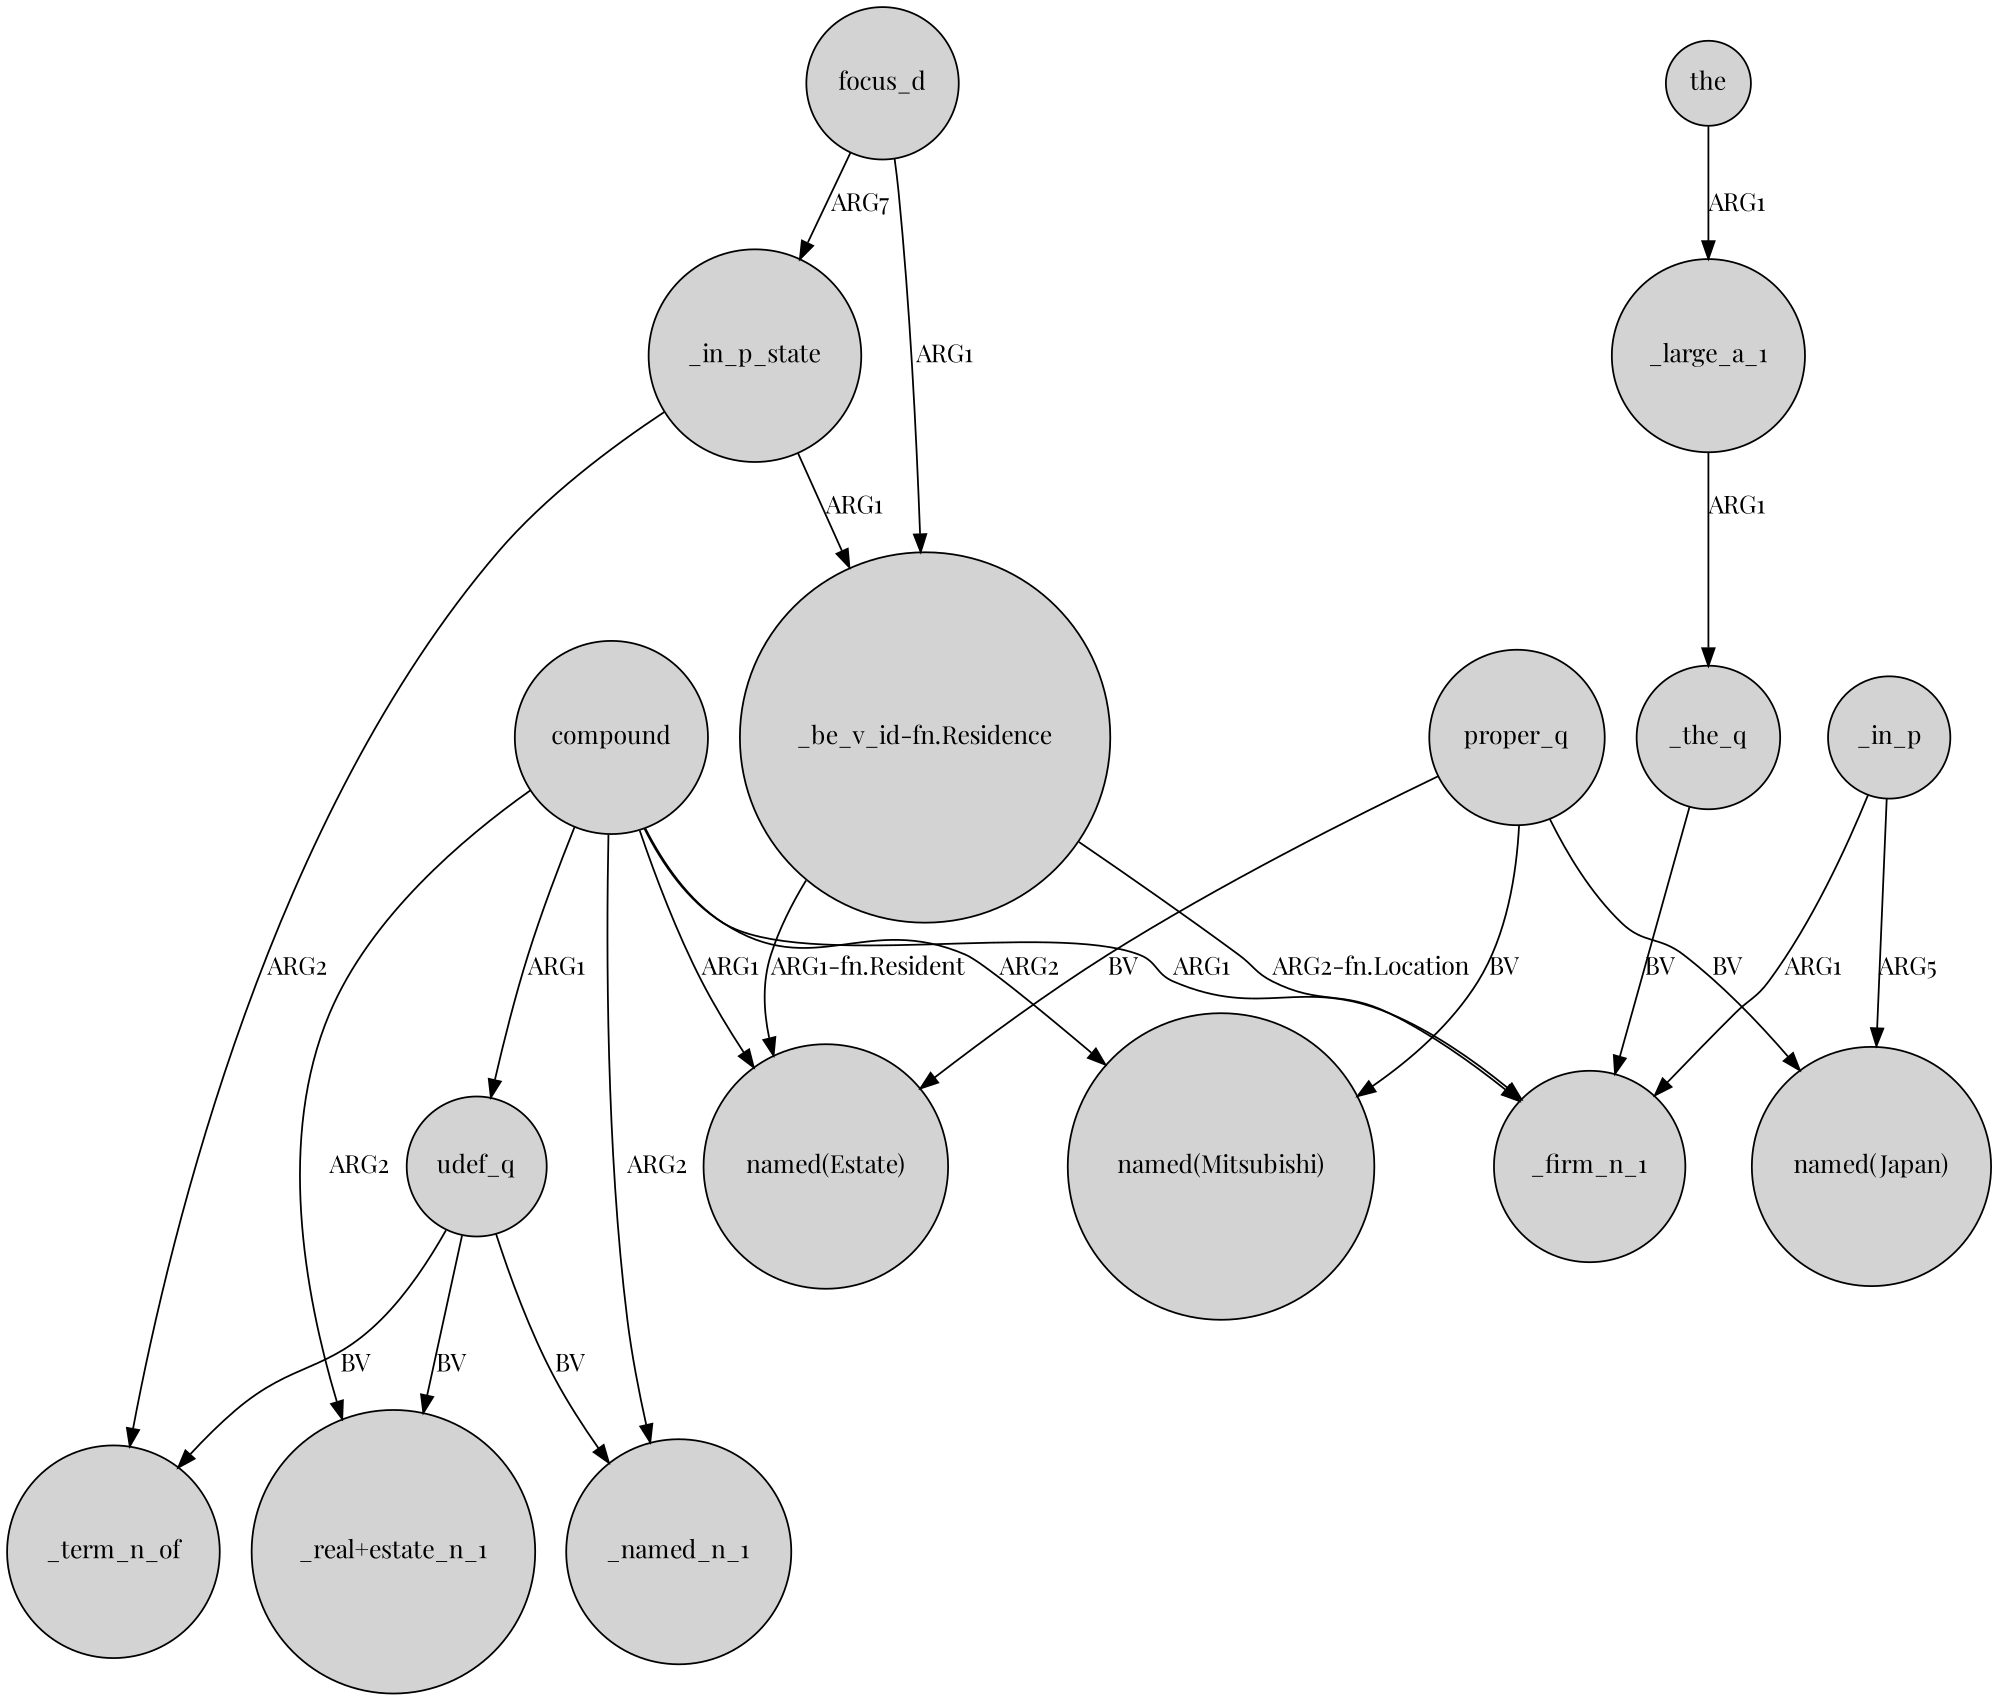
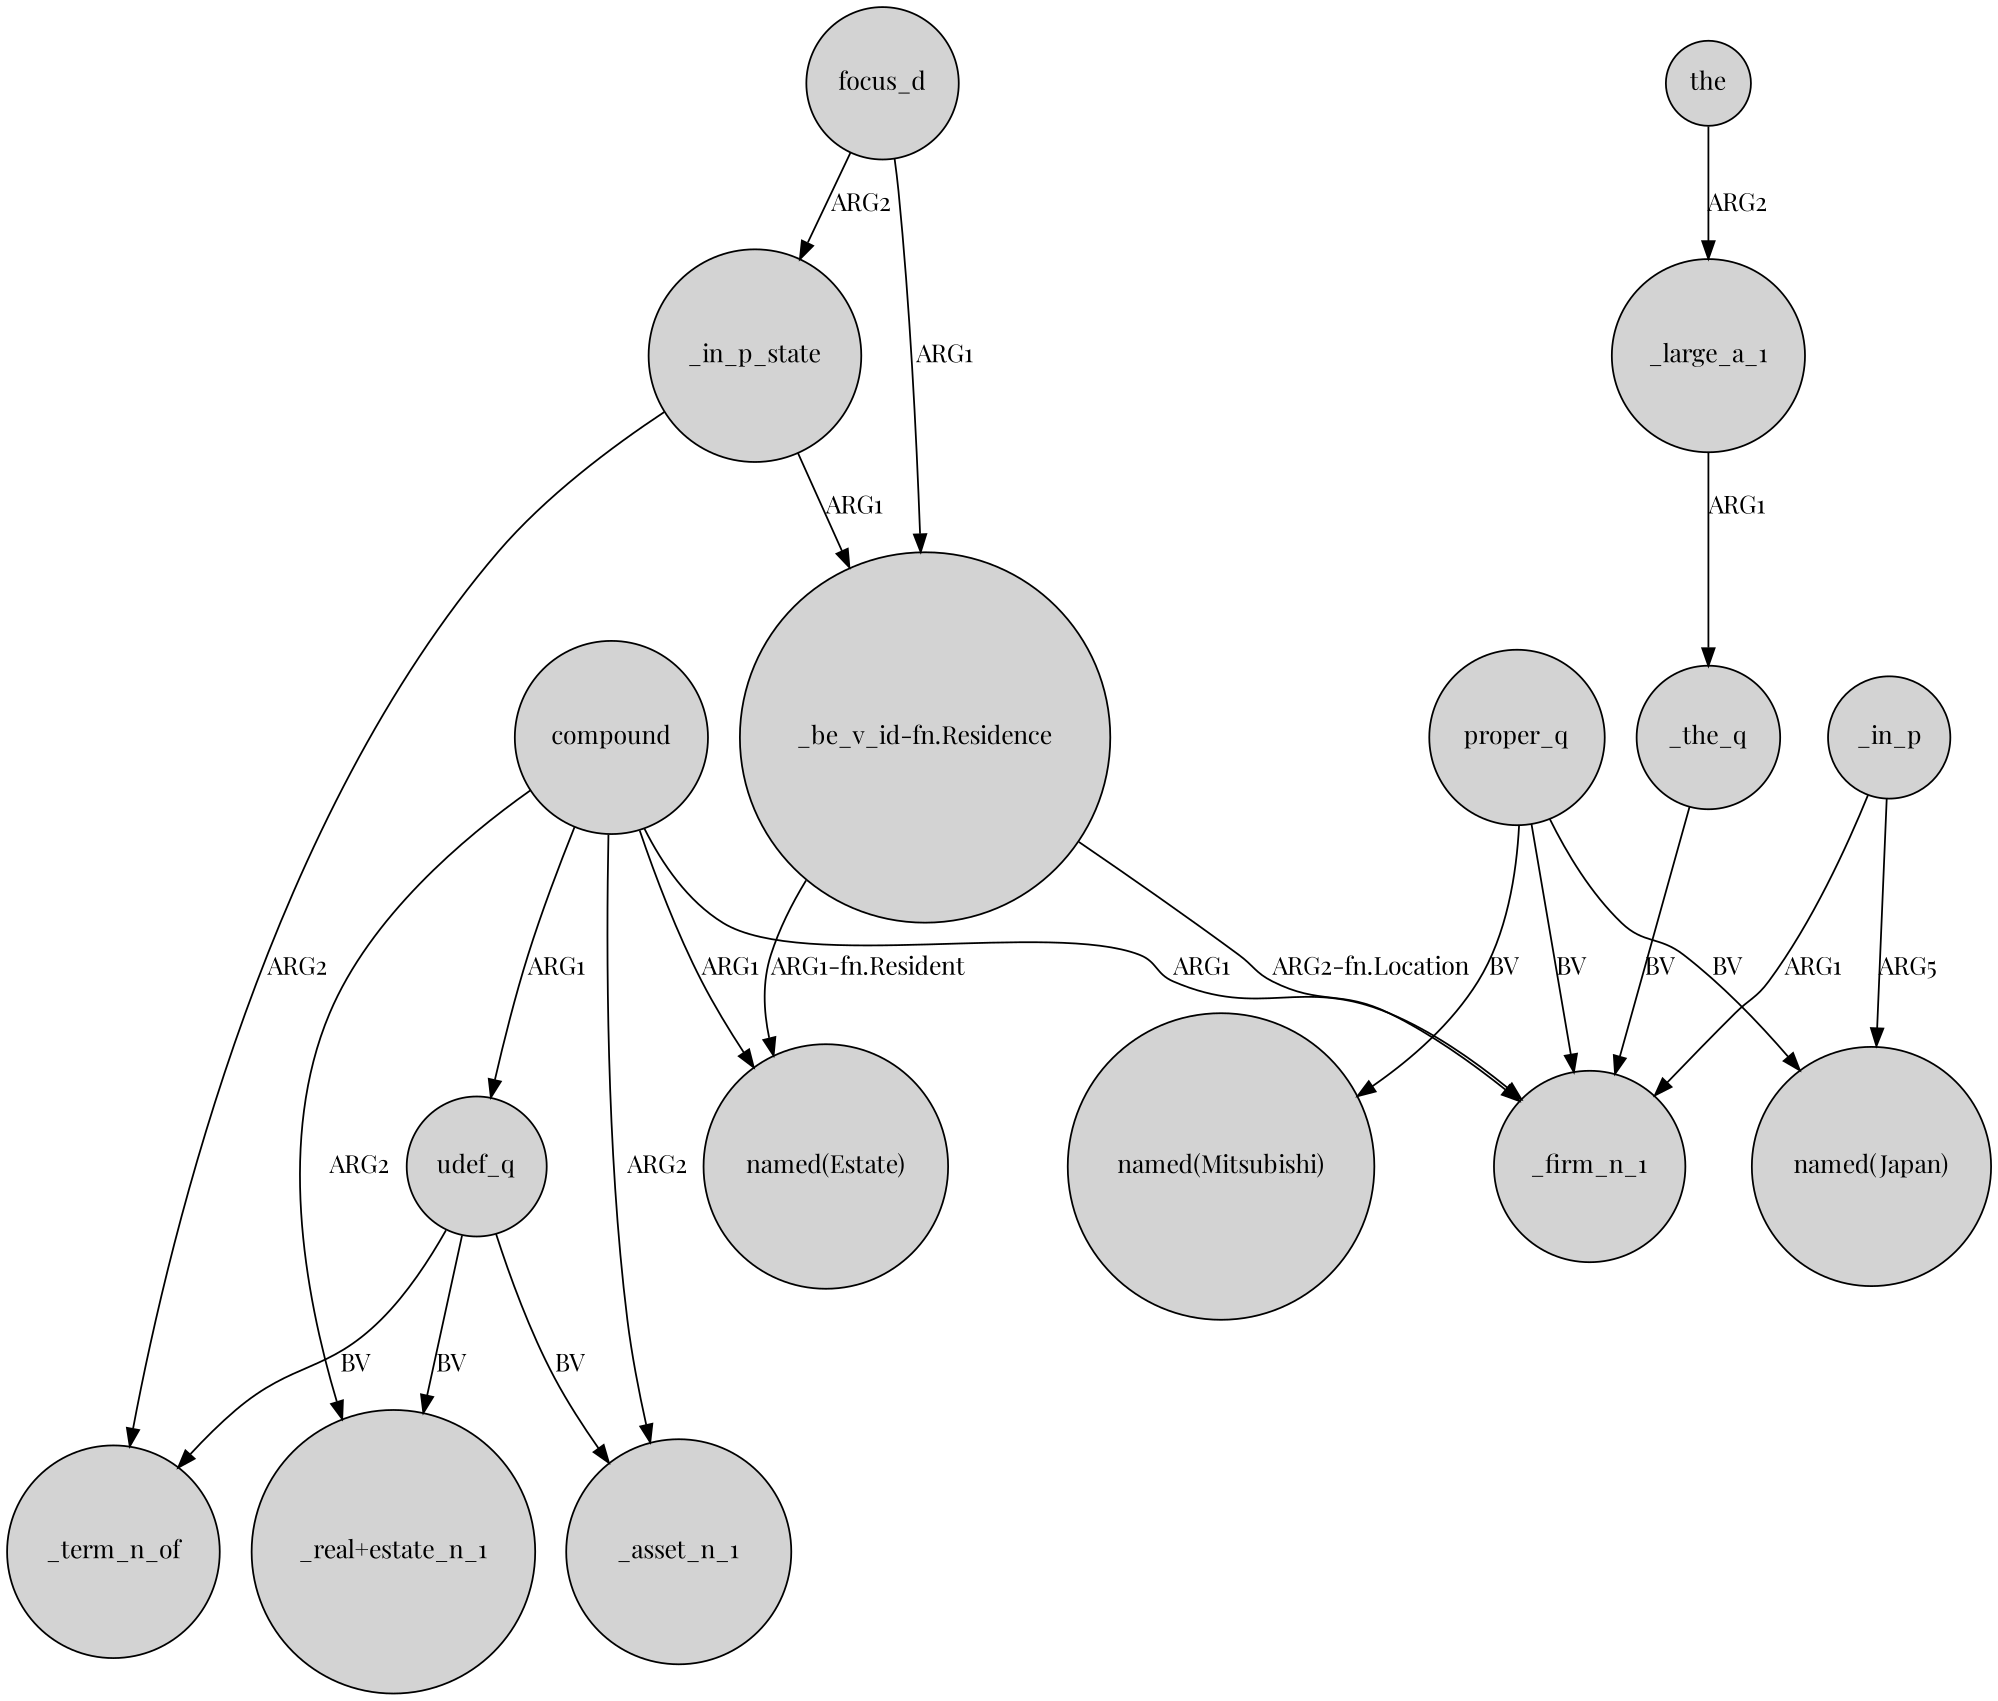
edge "focus_d" -> "_in_p_state": label "ARG7" -> "ARG2"
edge "the" -> "_large_a_1": label "ARG1" -> "ARG2"
edge "proper_q" -> "named(Estate)": now "proper_q" -> "_firm_n_1"
edge "compound" -> "named(Mitsubishi)": removed, label "ARG2"
node "_named_n_1": label "_named_n_1" -> "_asset_n_1"
